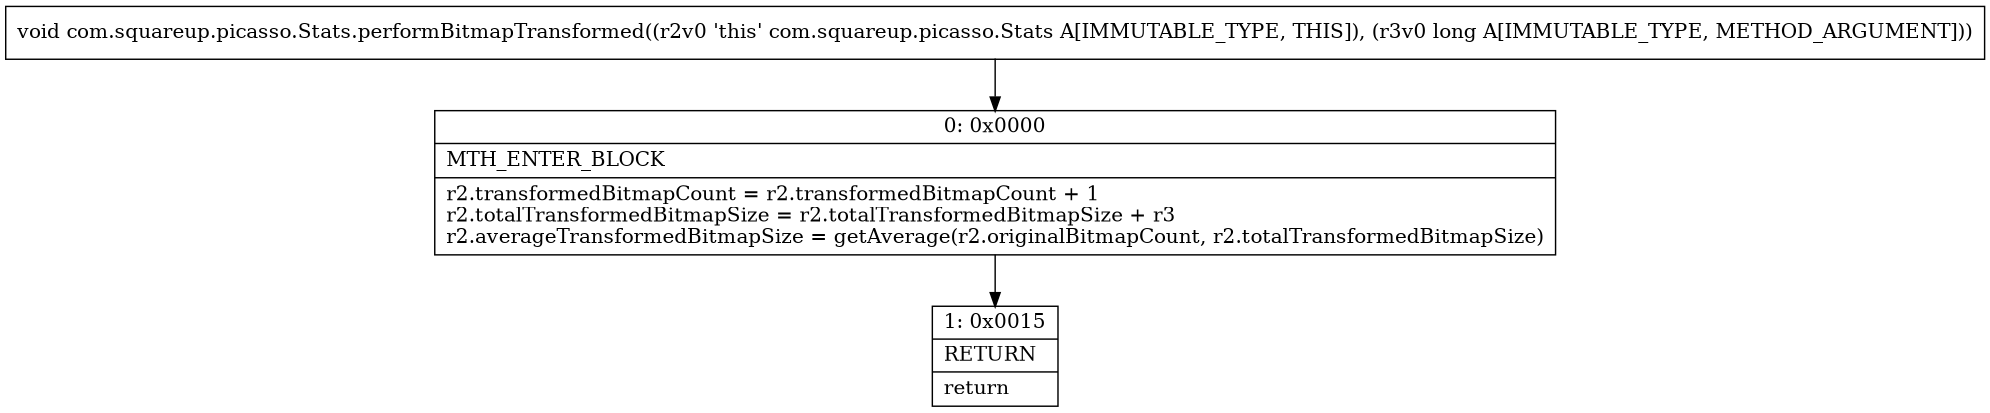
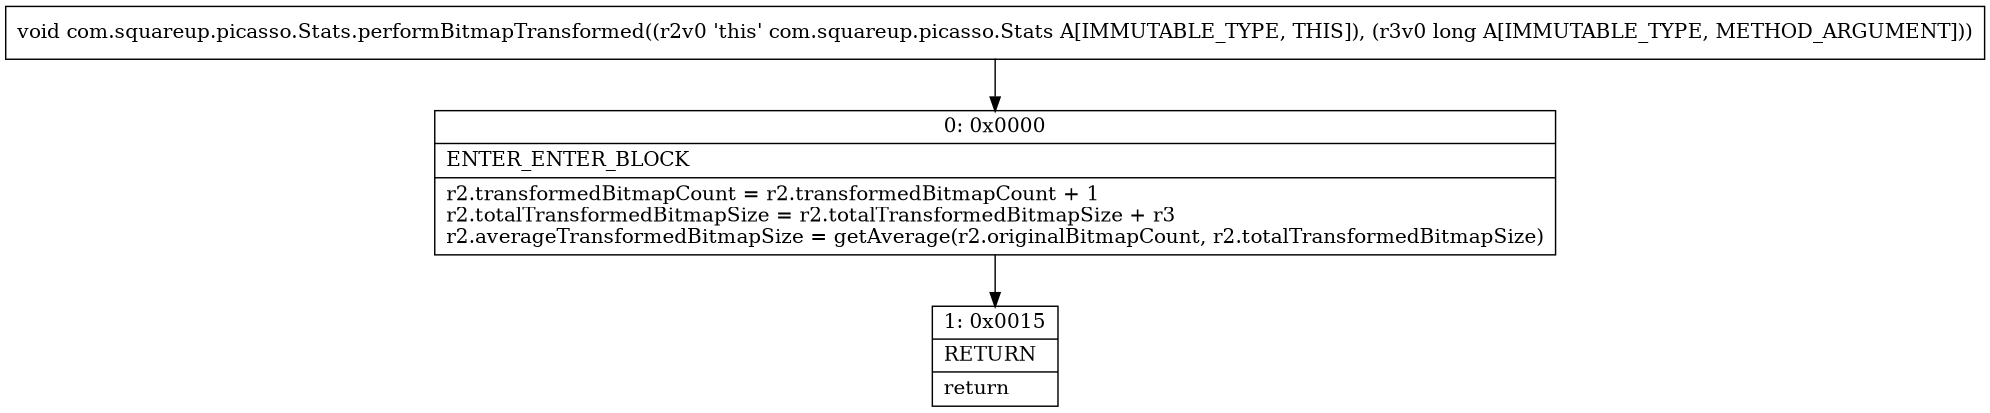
node "0: 0x0000": text "MTH_ENTER_BLOCK" -> "ENTER_ENTER_BLOCK"
